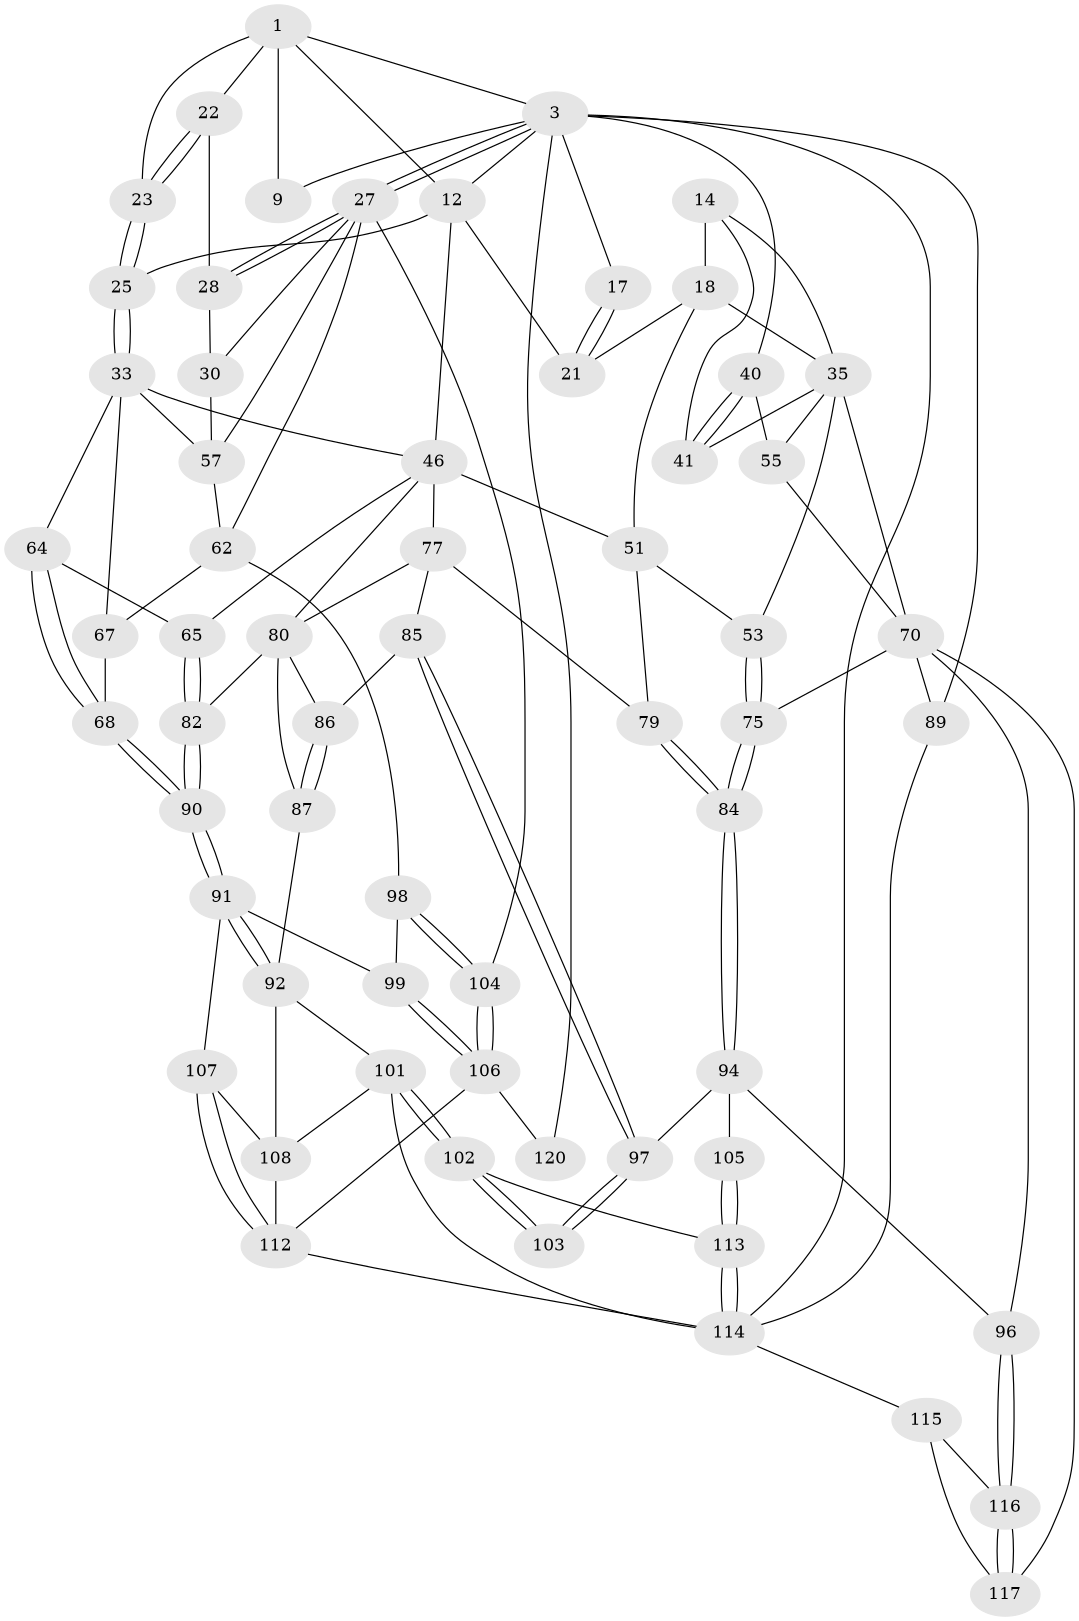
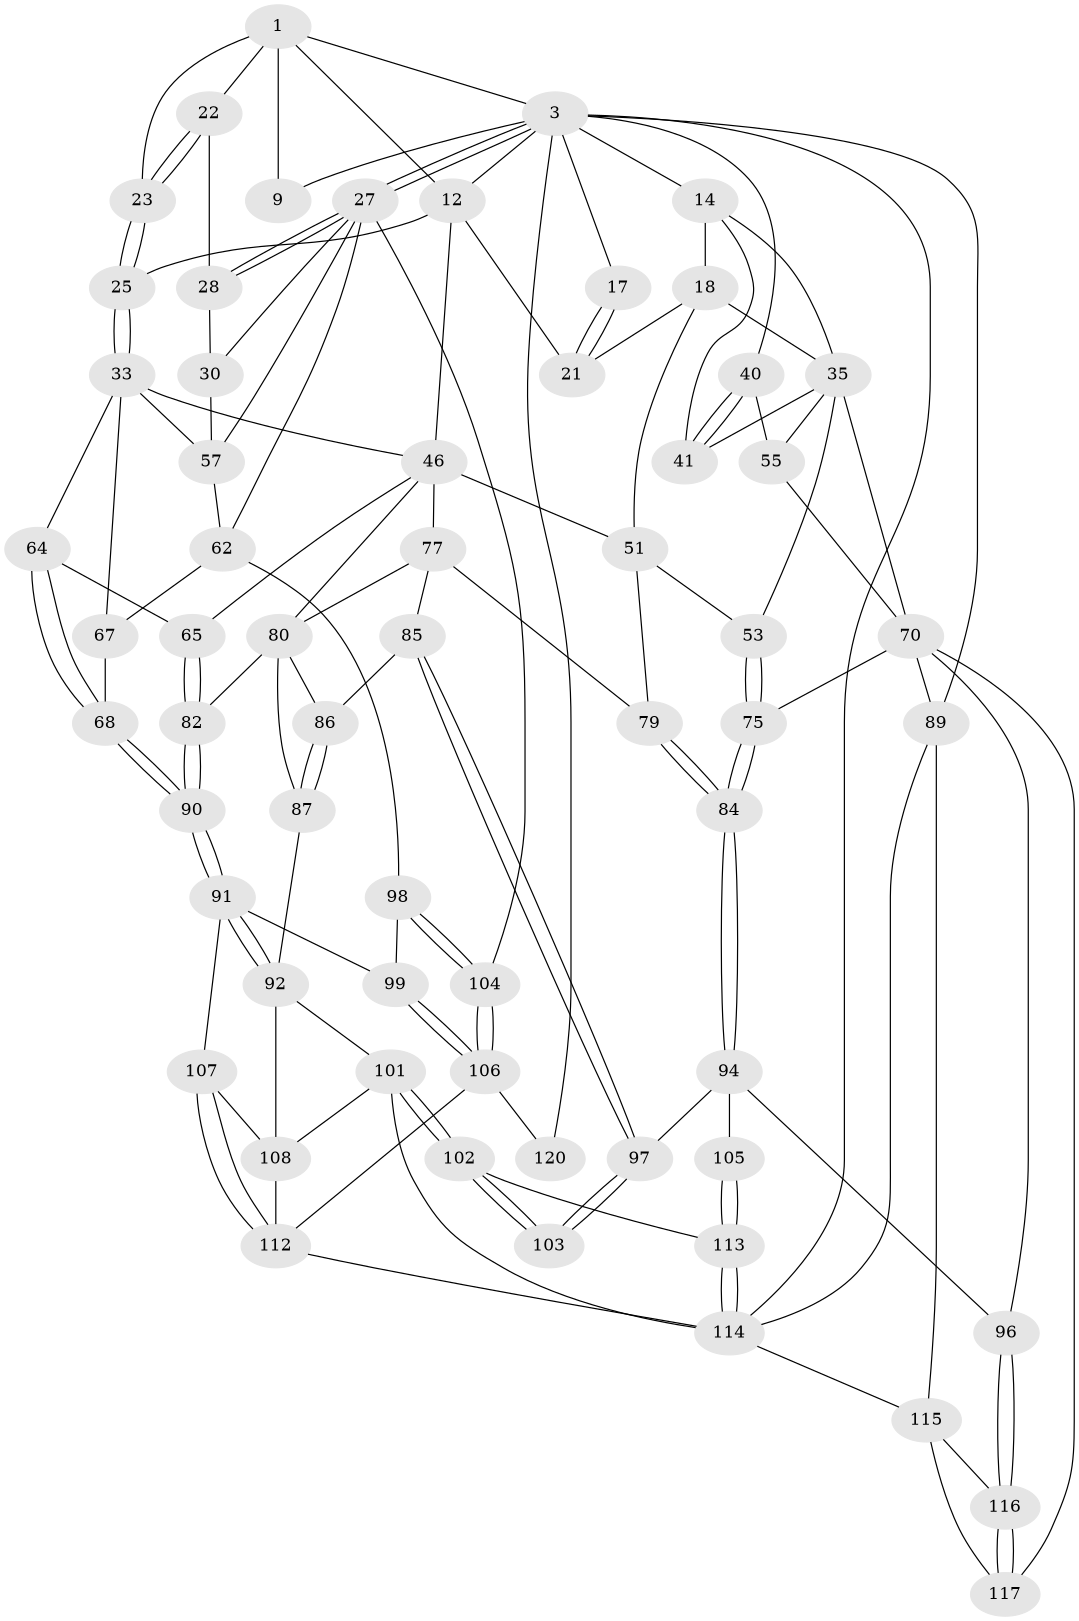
edge "3" -- "14": added
edge "89" -- "115": added
